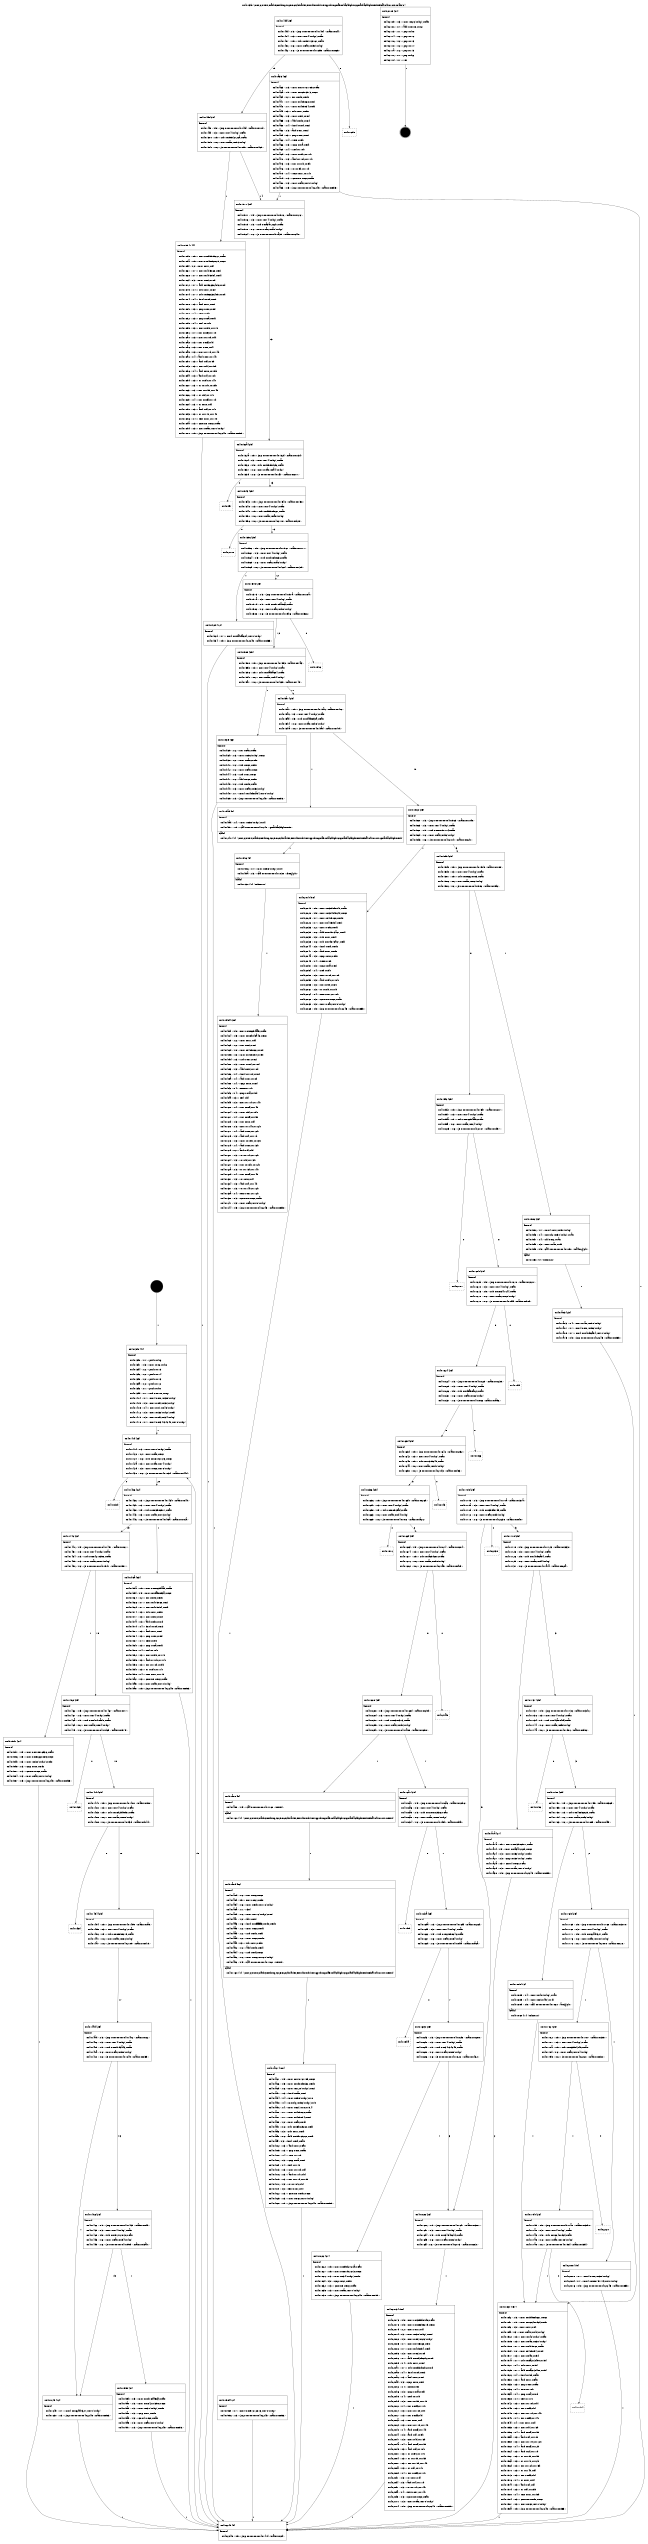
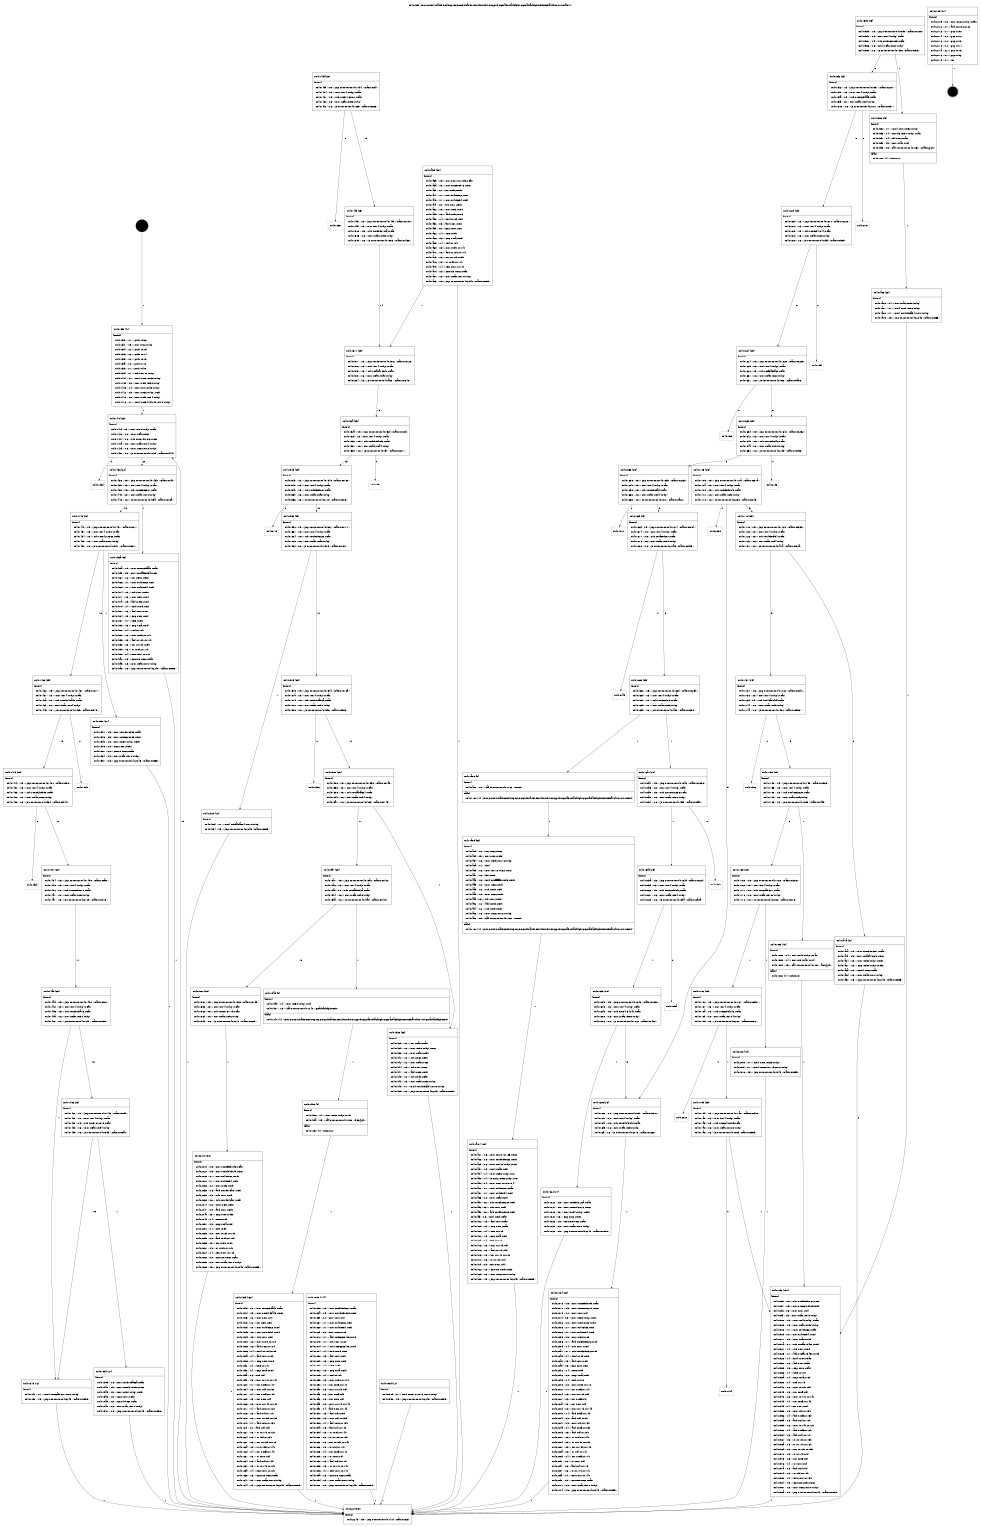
edge "0x4014f8 [25]" -> "0x401855 [144]": removed, label "1"
edge "0x4015c0 [25]" -> "0x4015d9 [25]": removed, label "9"
edge "0x401bbf [138]" -> "0x402245 [5]": added, label "1"
